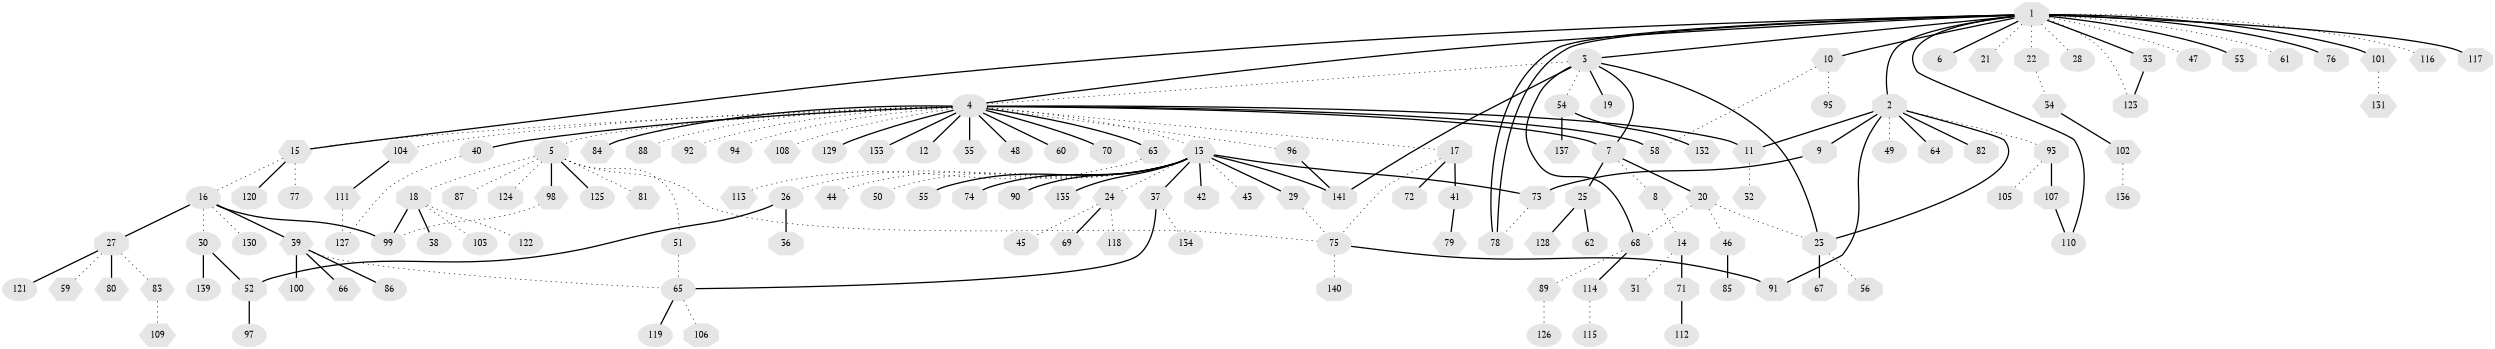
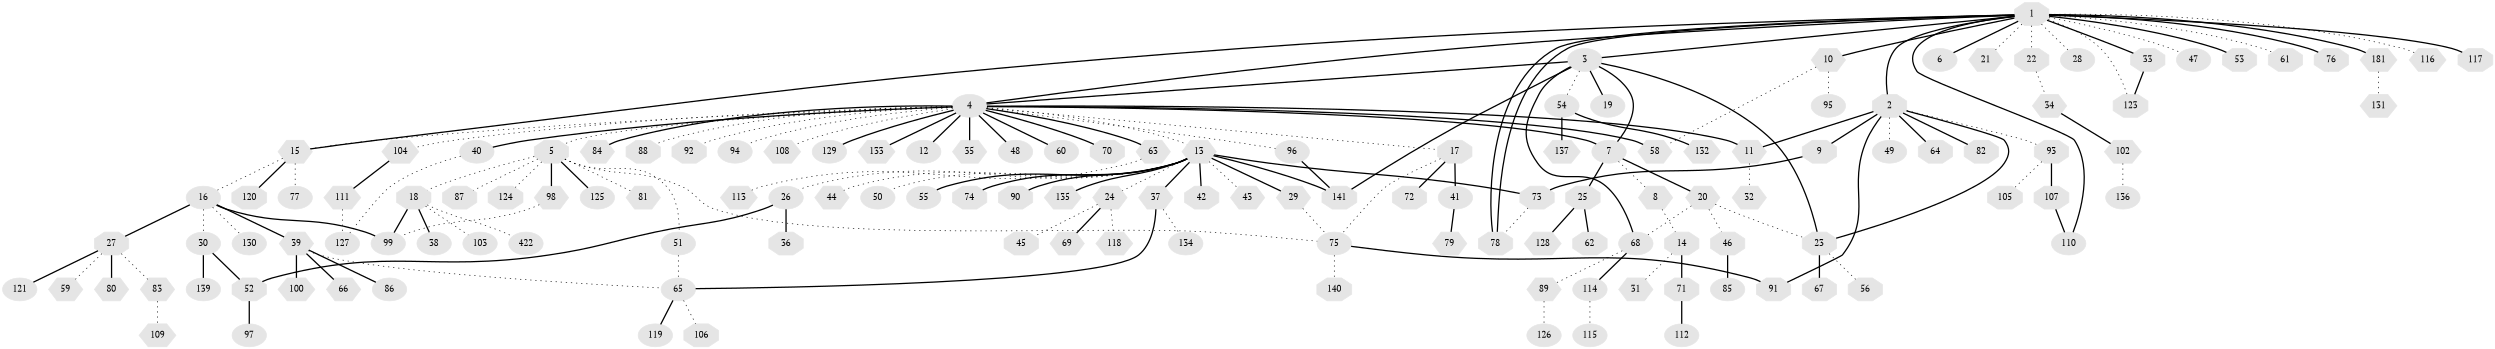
node "101": label "101" -> "181"
edge "3" -- "4": style dotted -> bold
node "122": label "122" -> "422"
